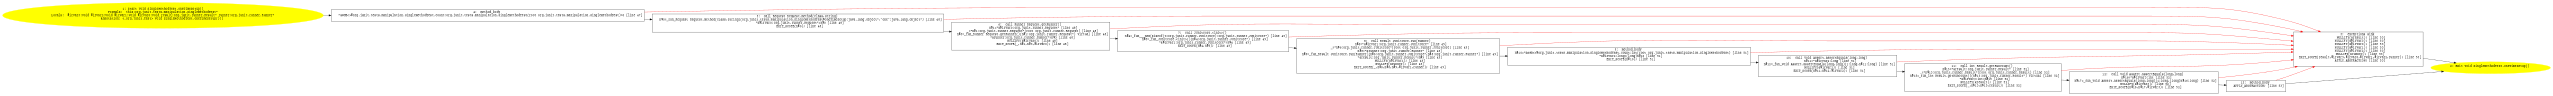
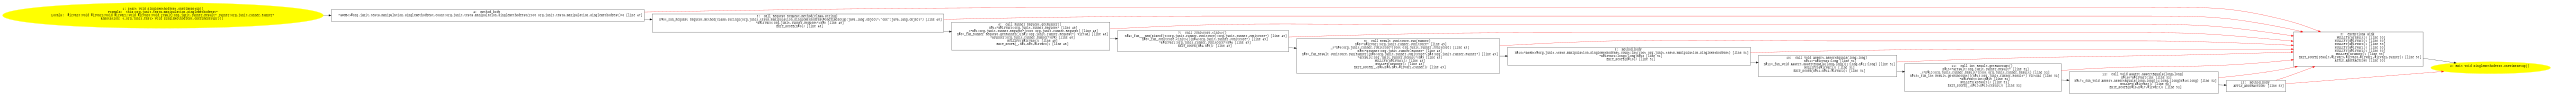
edge "13:  method_body APPLY_ABSTRACTION; [line 53]" -> "2: Exit void SingleMethodTest.oneTimeSetup()": color black -> red
